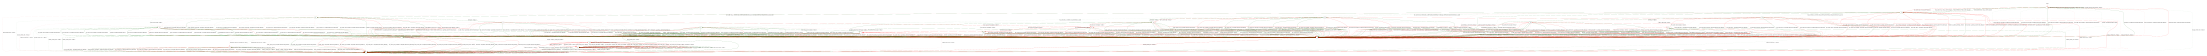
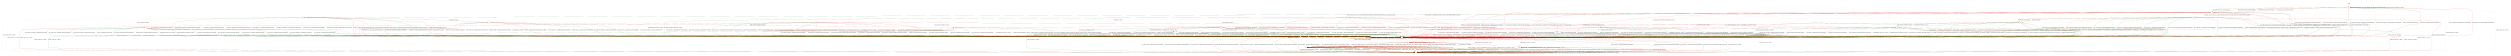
edge "s19" -> "s18": added, label "CERTIFICATE_VERIFY / TIMEOUT"
